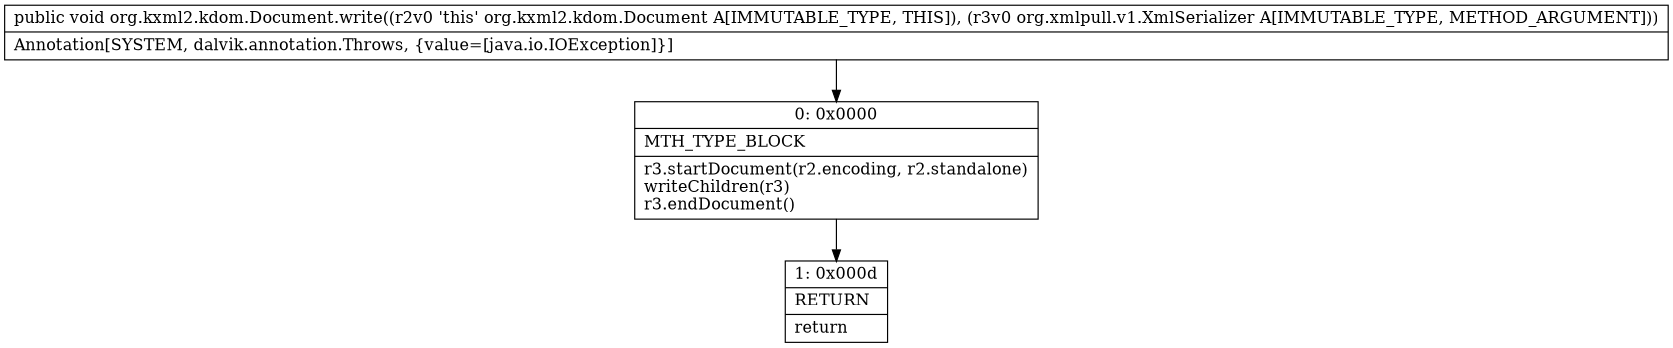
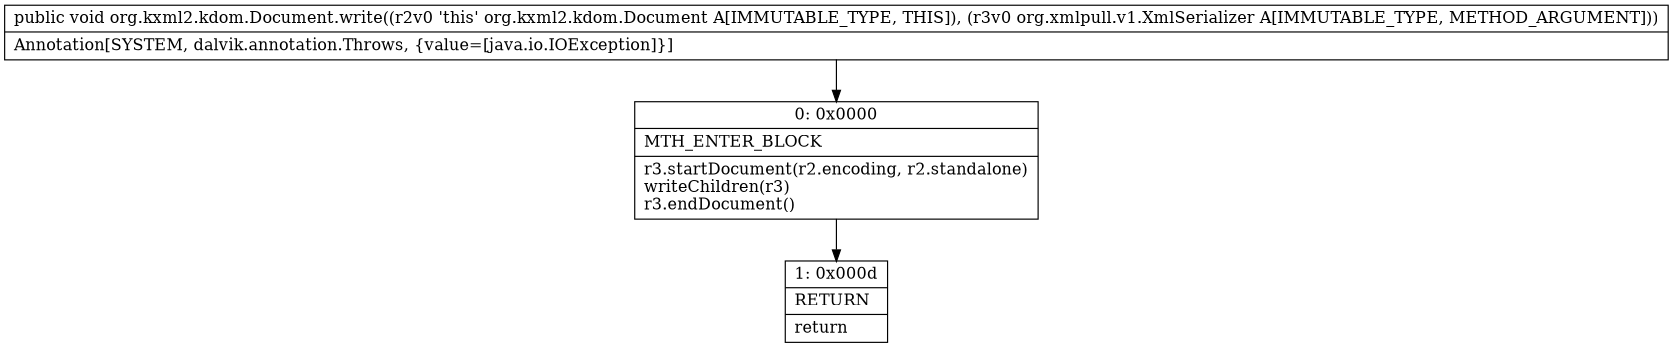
node "0: 0x0000": text "MTH_TYPE_BLOCK" -> "MTH_ENTER_BLOCK"
